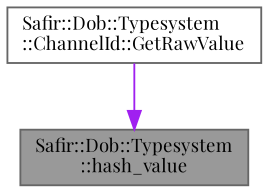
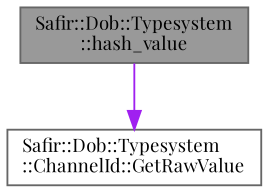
edge "Safir::Dob::Typesystem ::ChannelId::GetRawValue" -> "Safir::Dob::Typesystem ::hash_value": reversed
